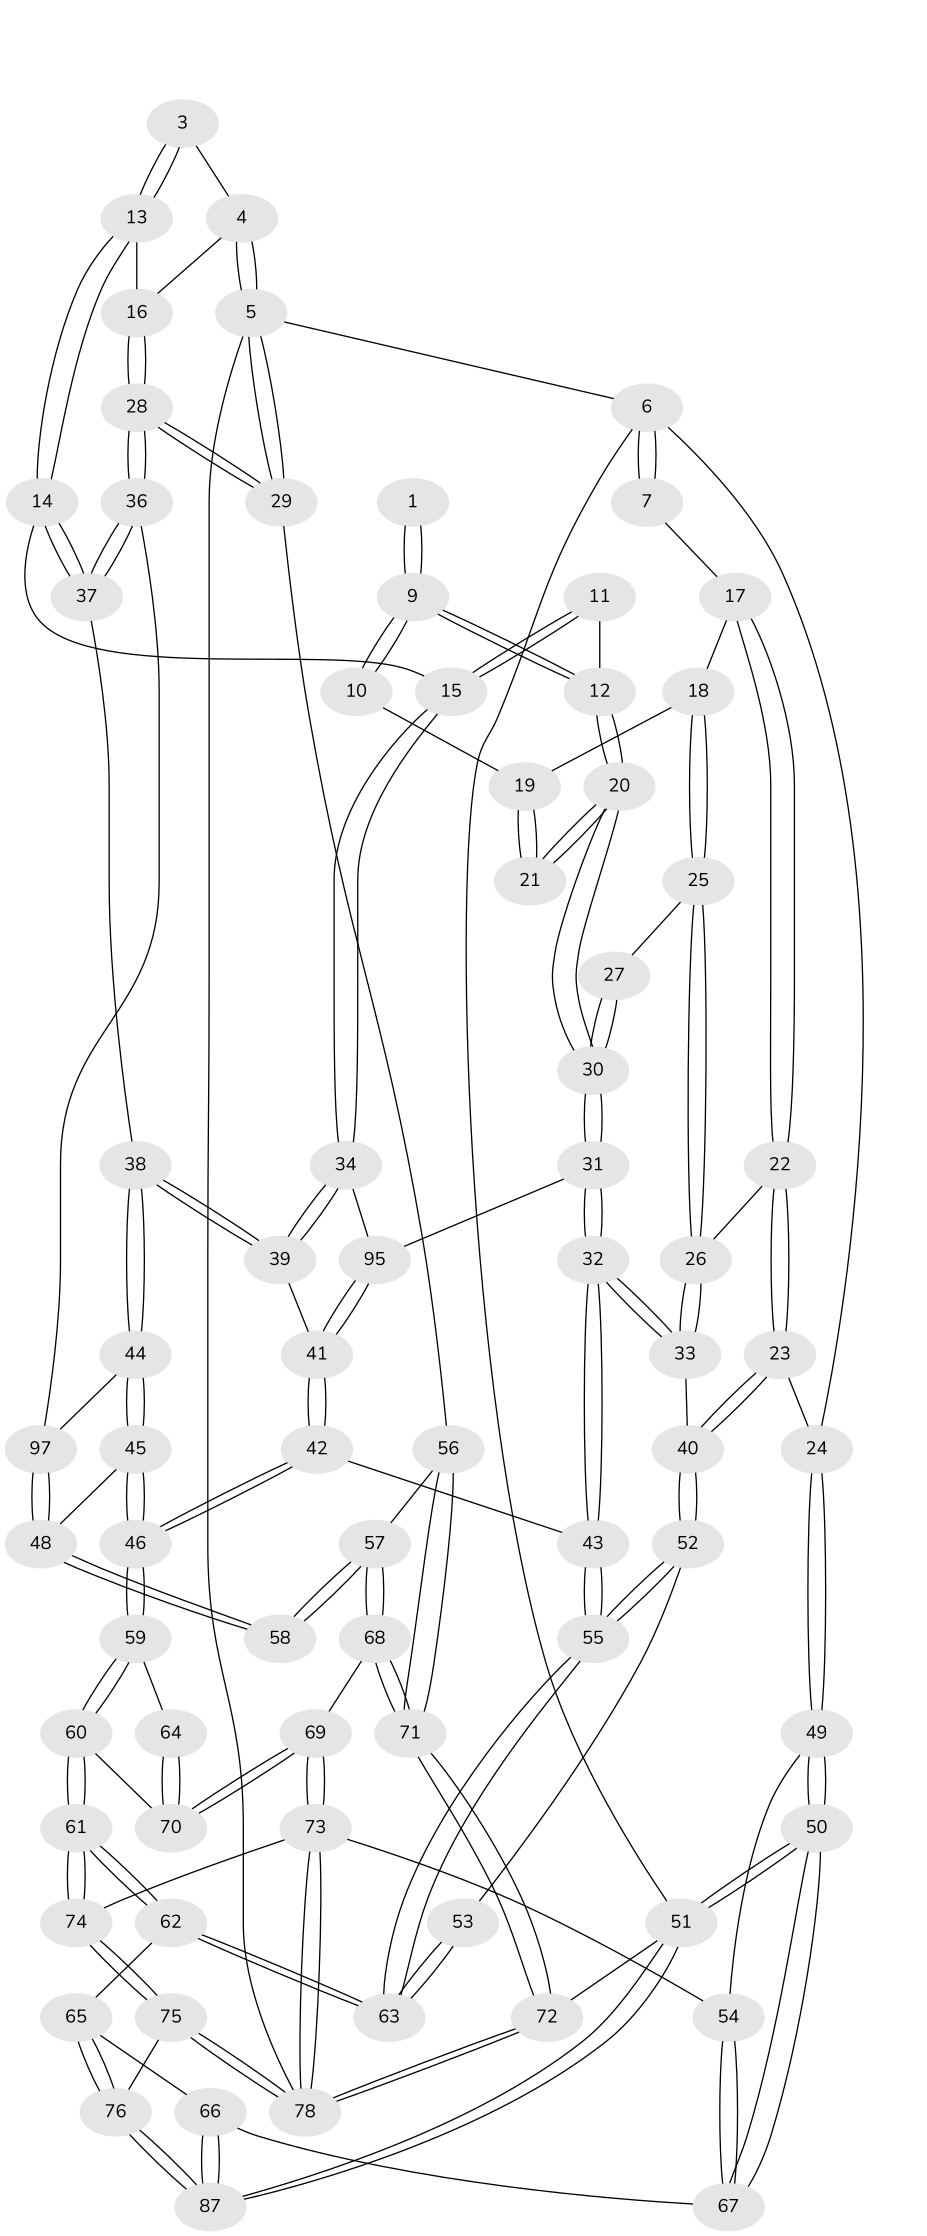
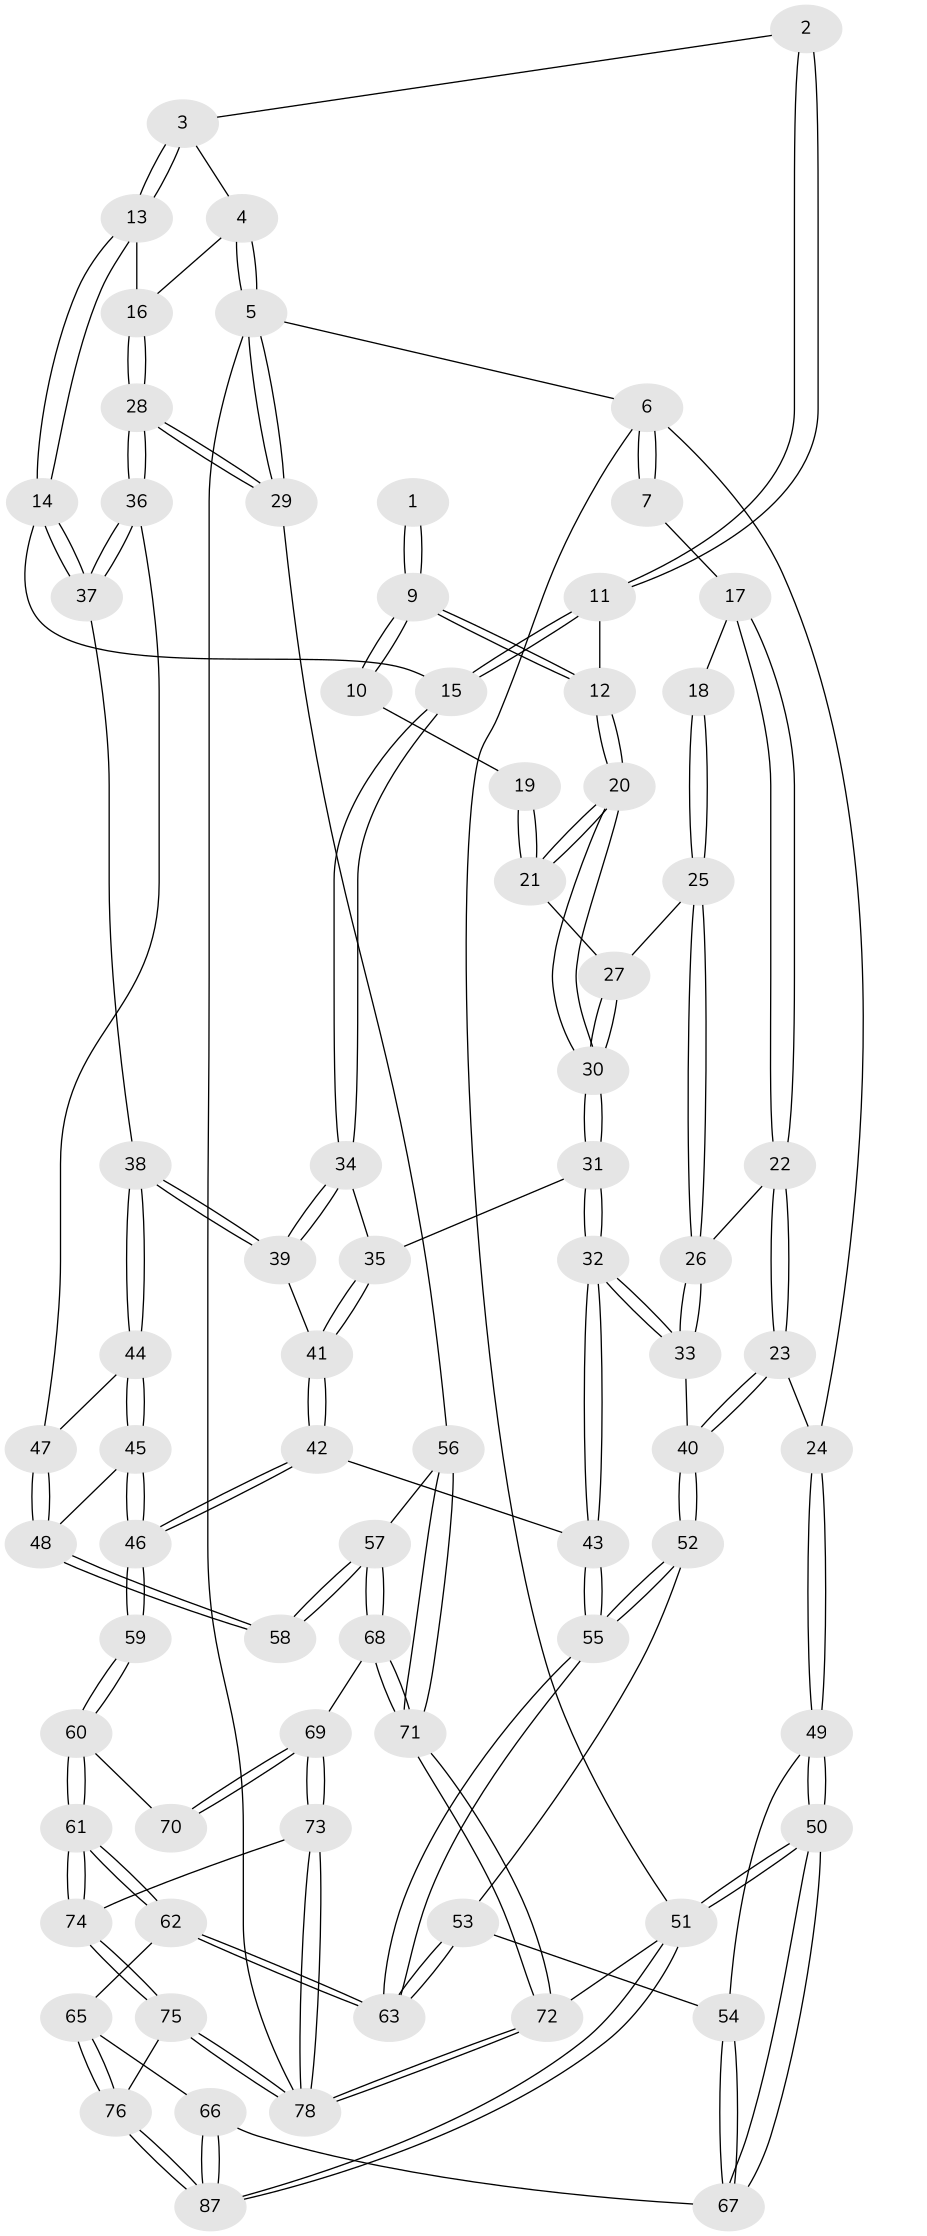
node "2": added
edge "18" -- "19": removed
edge "21" -- "27": added
node "95": label "95" -> "35"
node "97": label "97" -> "47"
node "64": removed
edge "73" -- "54": now "53" -- "54"
